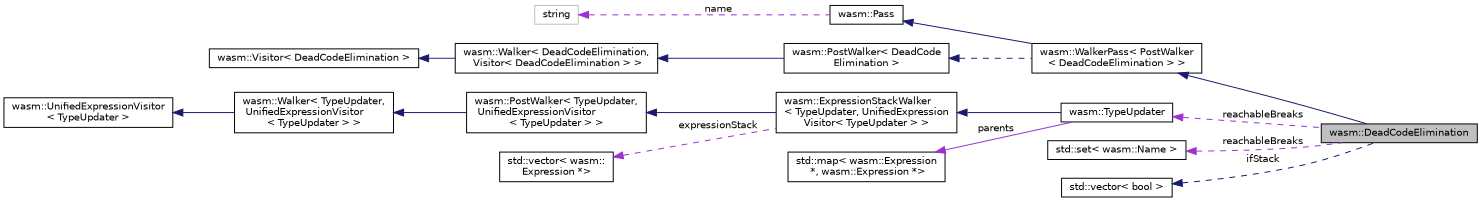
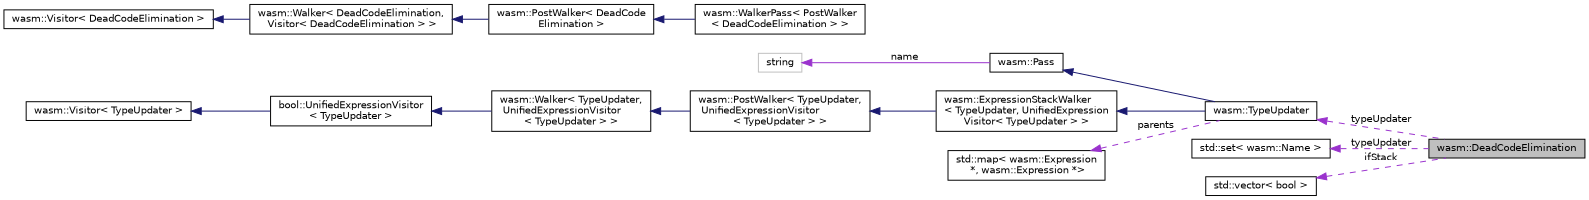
edge "wasm::Pass" -> "string": style dashed -> solid
edge "wasm::WalkerPass< PostWalker < DeadCodeElimination > >" -> "wasm::Pass": now "wasm::TypeUpdater" -> "wasm::Pass"
edge "wasm::WalkerPass< PostWalker < DeadCodeElimination > >" -> "wasm::PostWalker< DeadCode Elimination >": style dashed -> solid
edge "wasm::DeadCodeElimination" -> "wasm::WalkerPass< PostWalker < DeadCodeElimination > >": removed
node "wasm::Visitor< TypeUpdater >": added
node "wasm::UnifiedExpressionVisitor < TypeUpdater >": label "wasm::UnifiedExpressionVisitor < TypeUpdater >" -> "bool::UnifiedExpressionVisitor < TypeUpdater >"
edge "wasm::DeadCodeElimination" -> "wasm::TypeUpdater": label " reachableBreaks" -> " typeUpdater"
edge "wasm::TypeUpdater" -> "std::map< wasm::Expression *, wasm::Expression *>": style solid -> dashed
edge "wasm::DeadCodeElimination" -> "std::set< wasm::Name >": label " reachableBreaks" -> " typeUpdater"
node "std::vector< wasm:: Expression *>": removed
edge "wasm::DeadCodeElimination" -> "std::vector< bool >": color midnightblue -> darkorchid3
